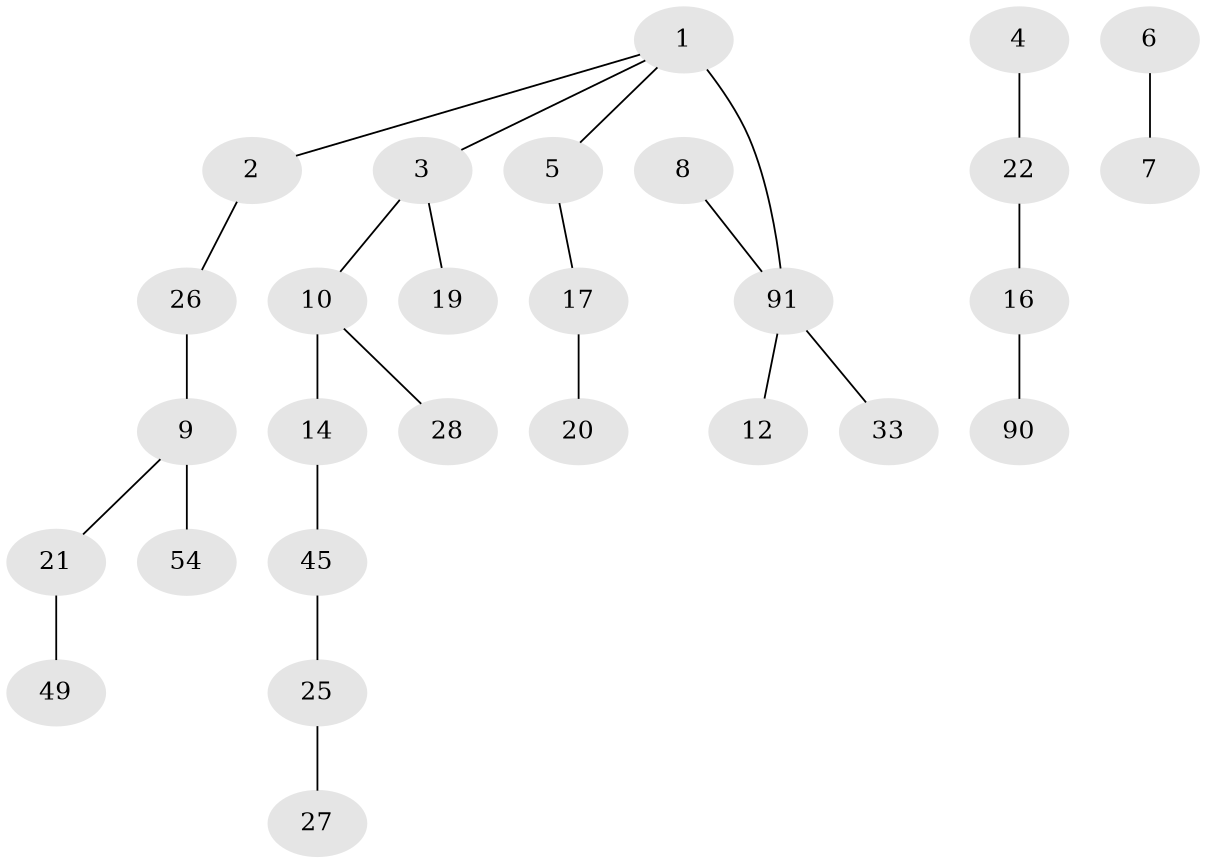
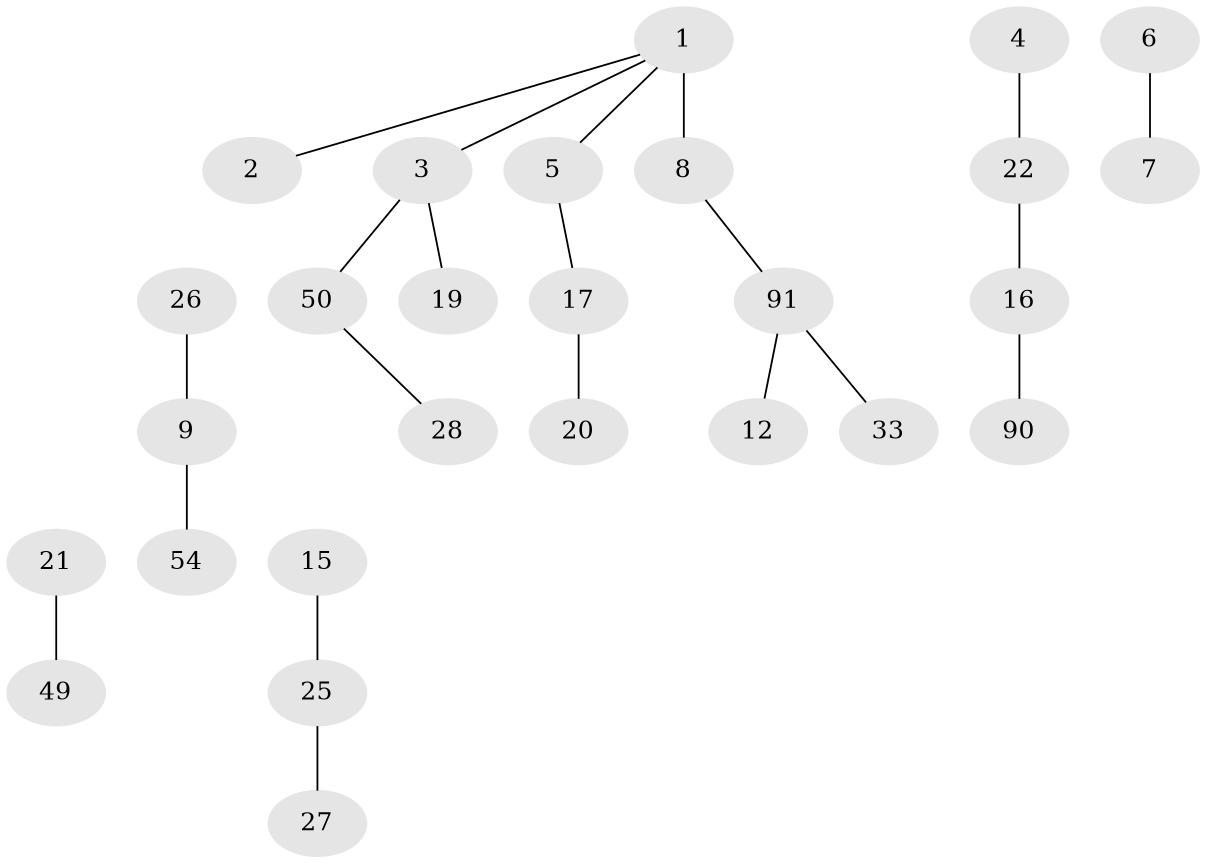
edge "1" -- "91": now "1" -- "8"
edge "2" -- "26": removed
node "10": label "10" -> "50"
node "14": removed
edge "9" -- "21": removed
node "45": label "45" -> "15"
